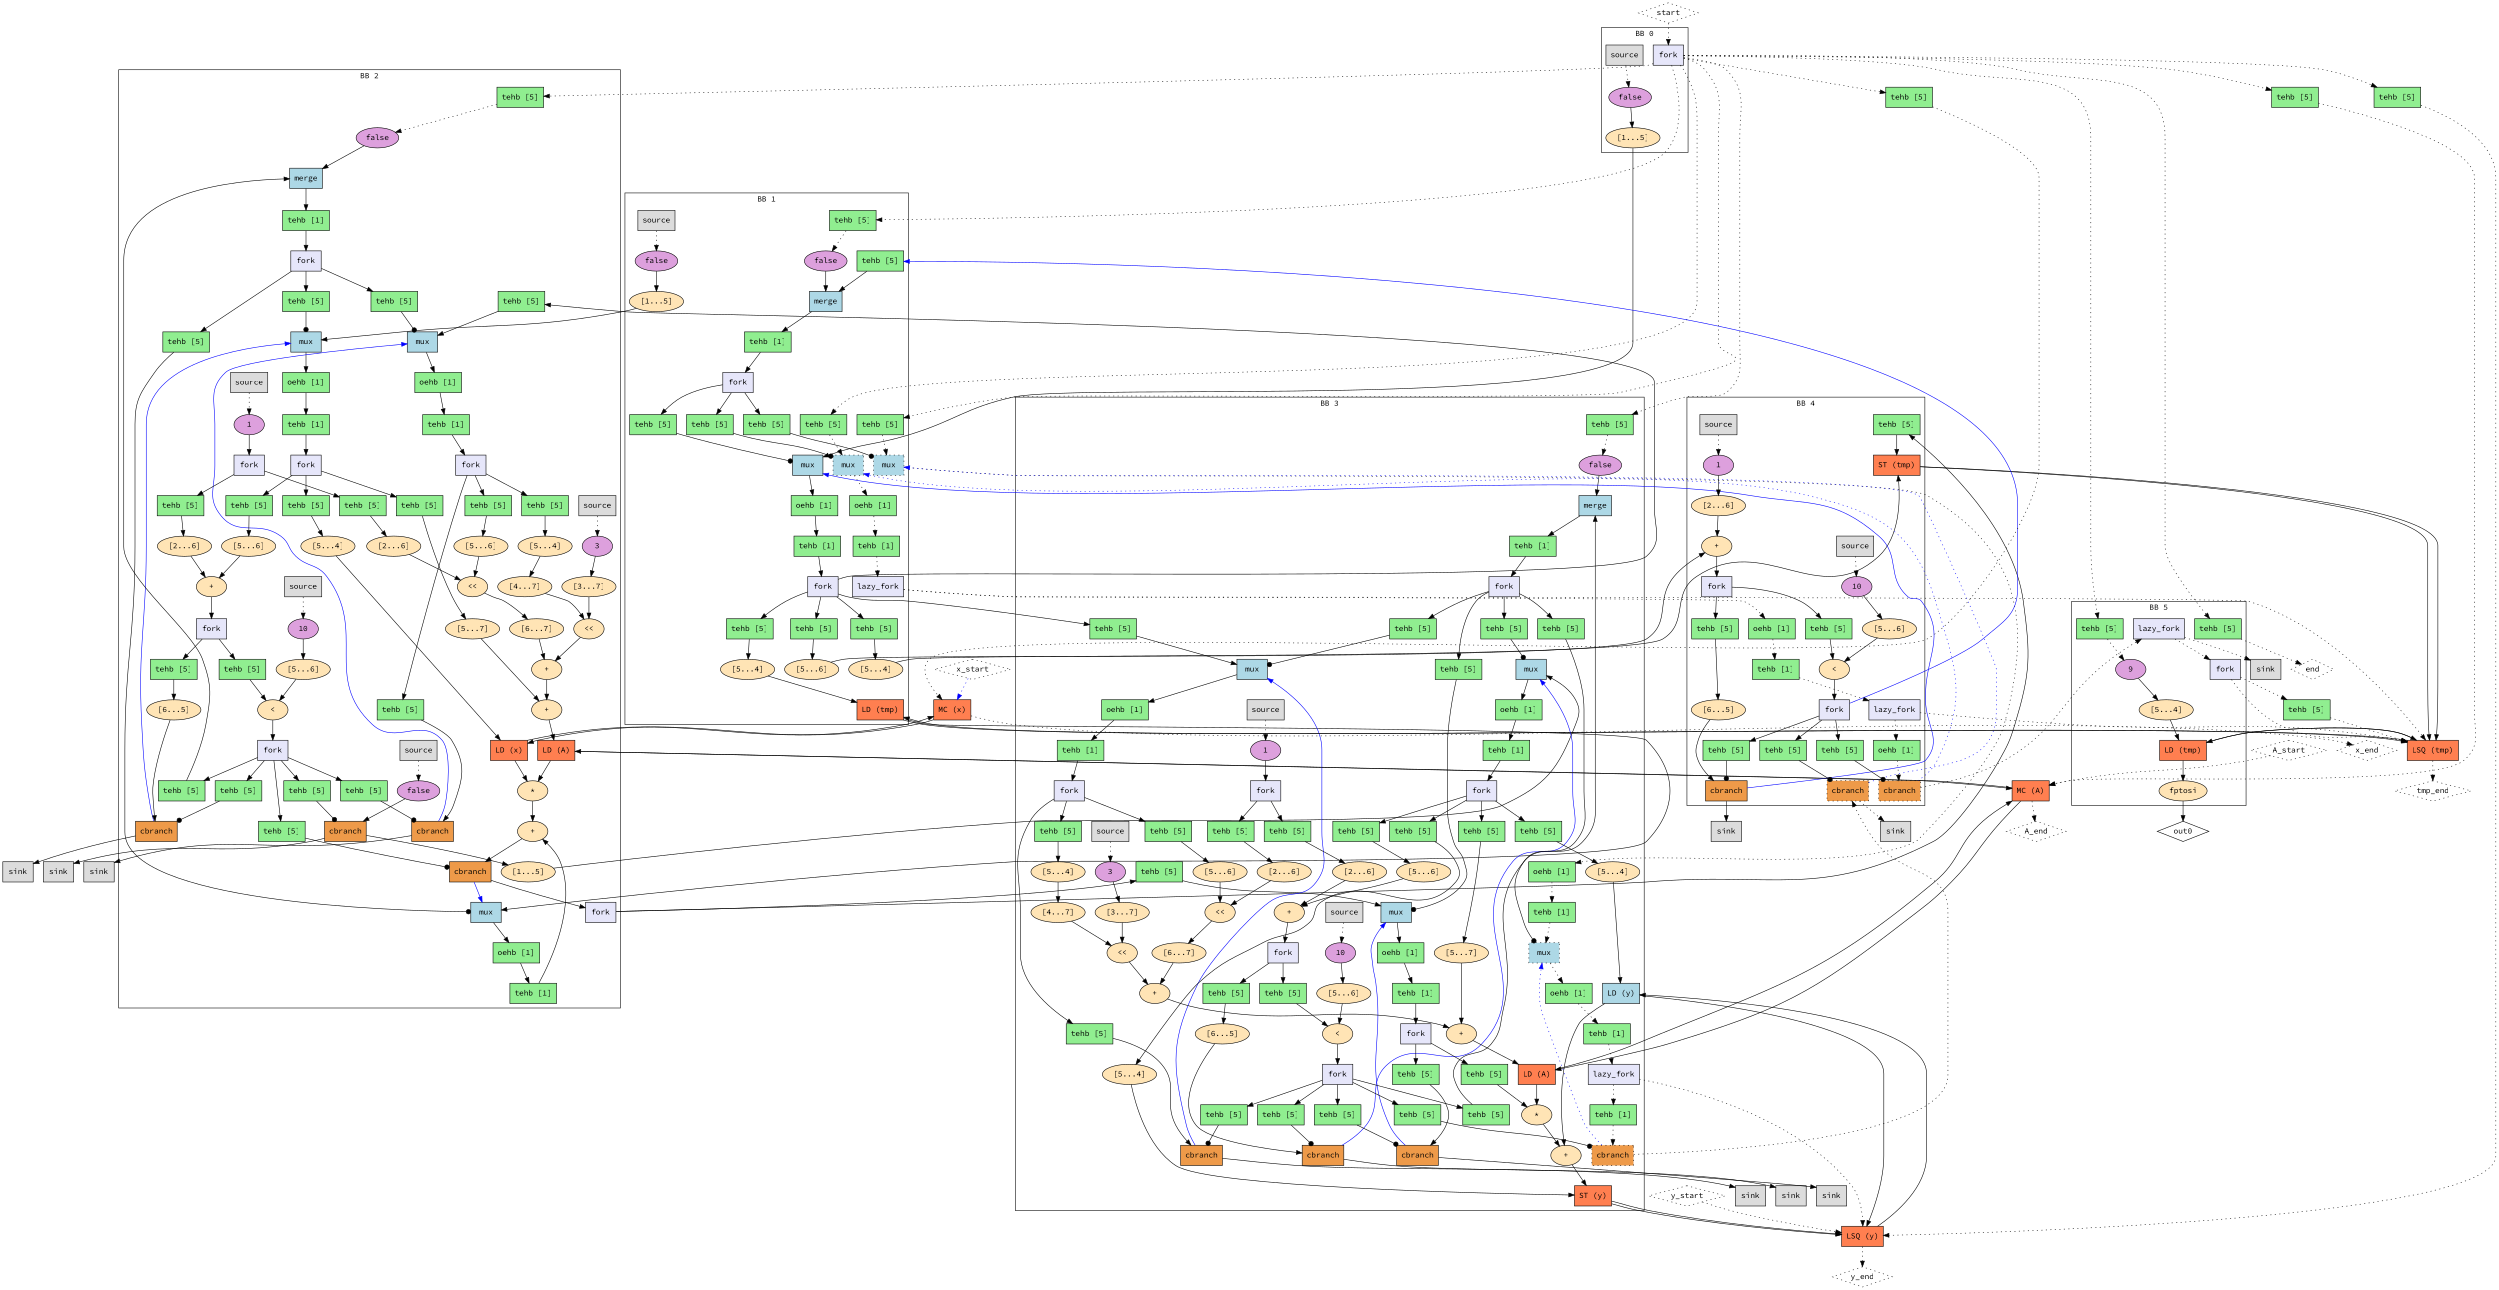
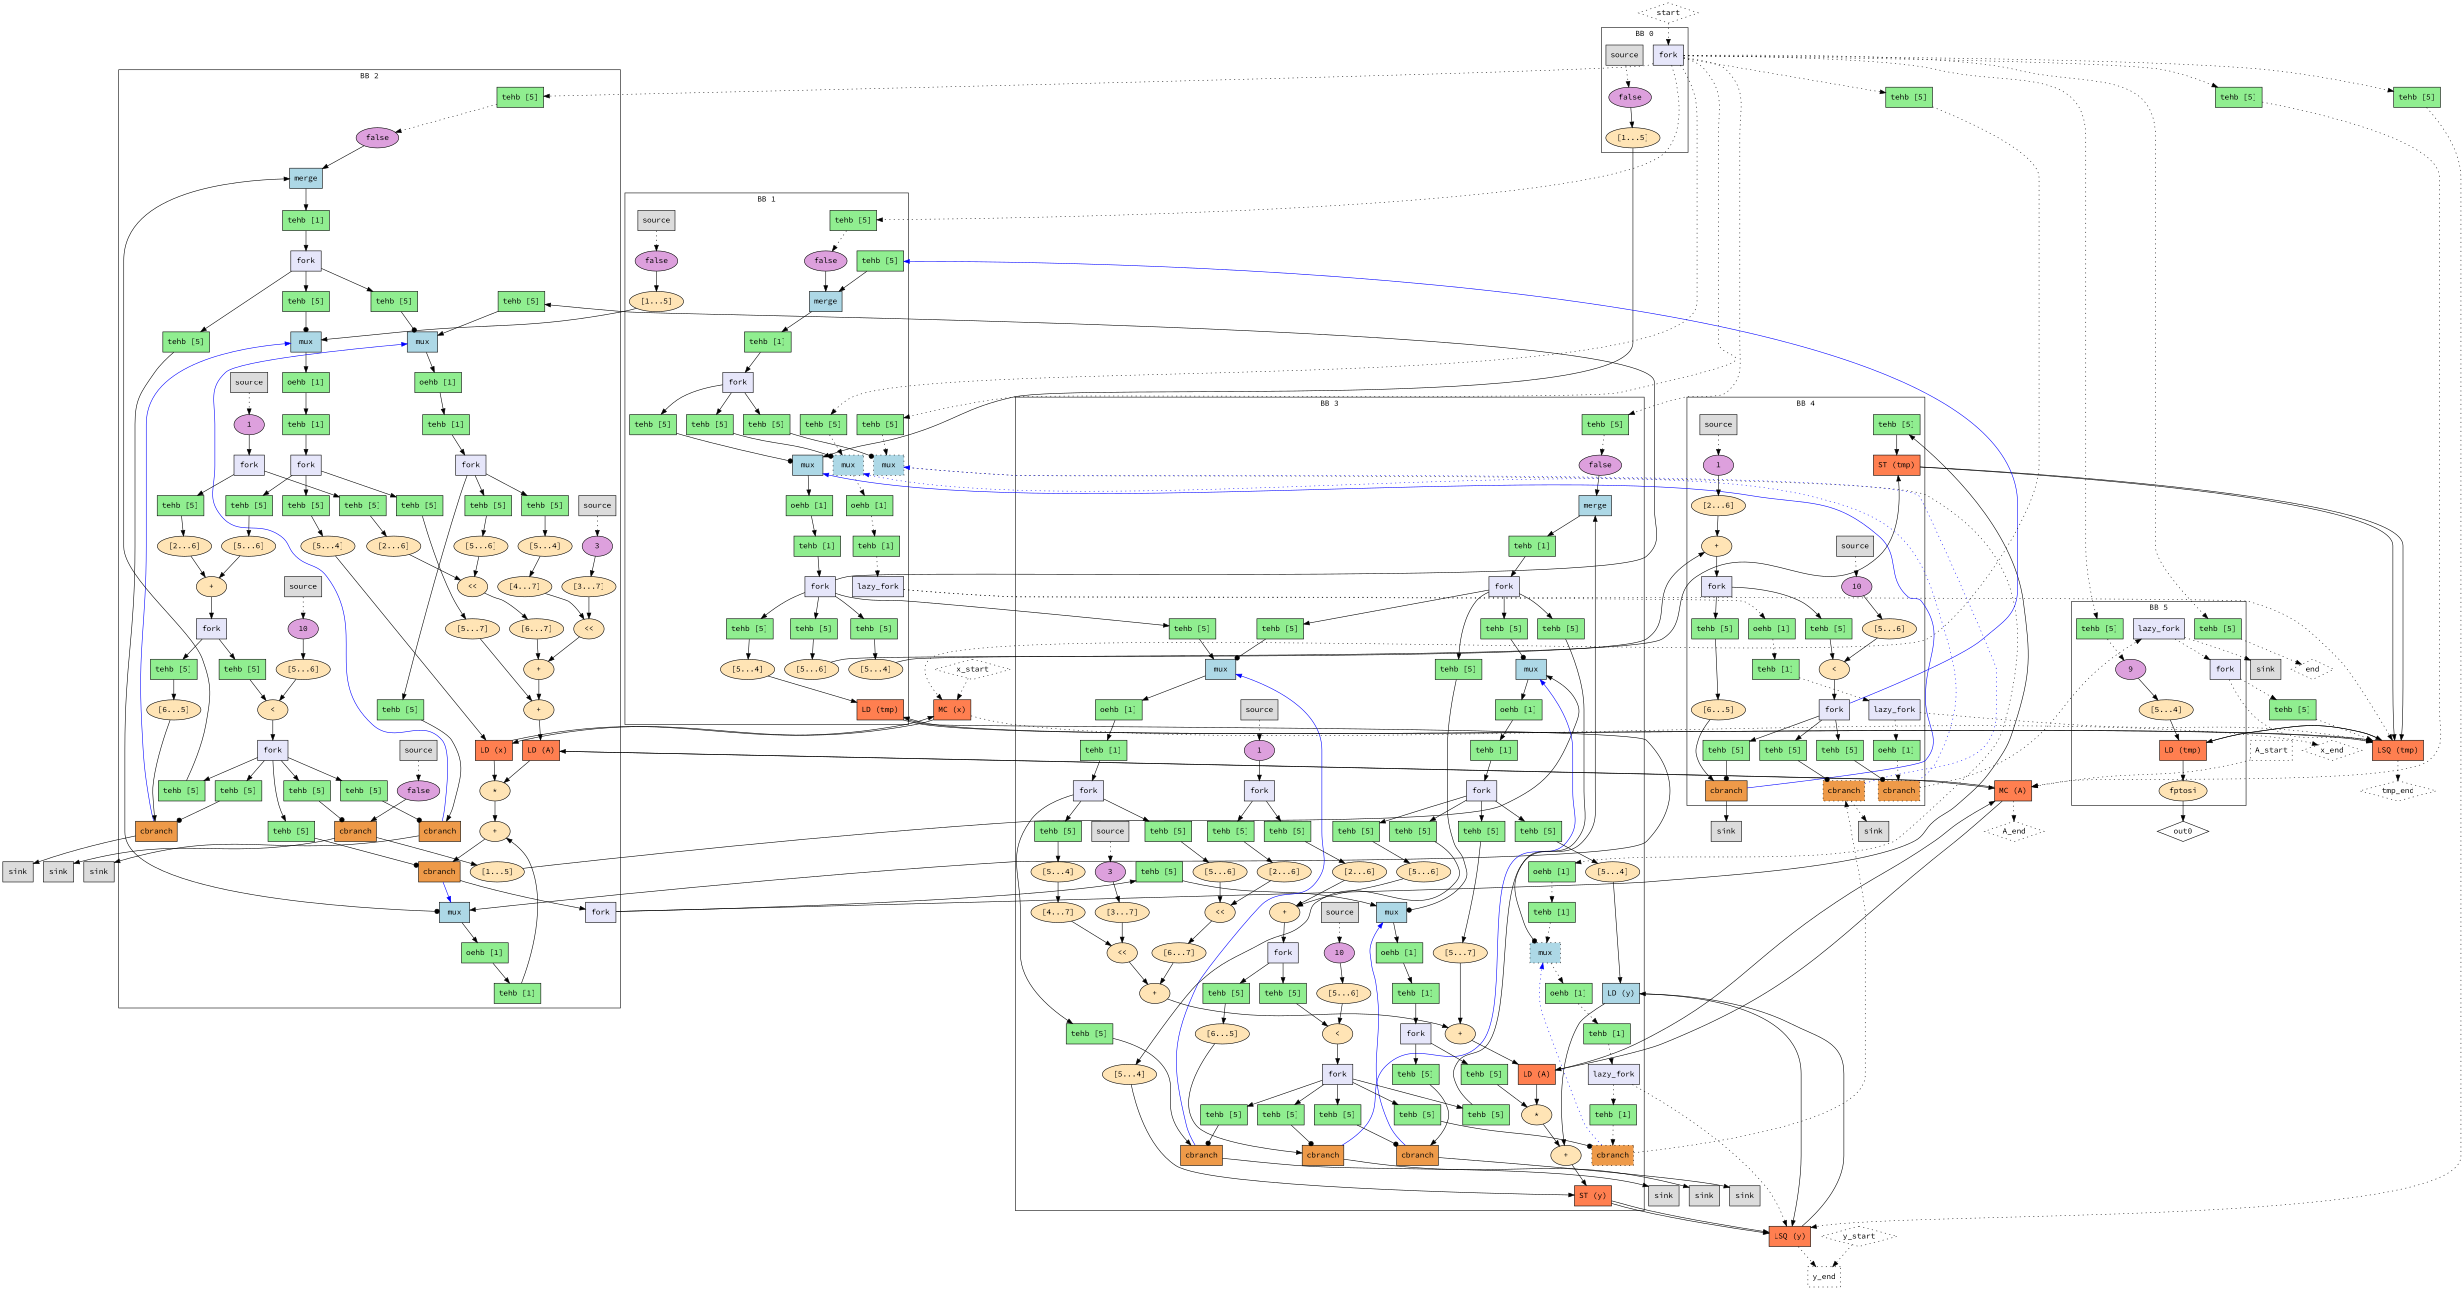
edge "x_start" -- "MC (x)": color blue -> black
node "A_start": shape diamond -> box
edge "y_start" -- "LSQ (y)": now "y_start" -- "y_end"
node "y_end": shape diamond -> box
